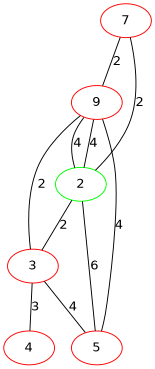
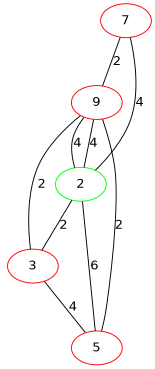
edge "7" -- "2": label "2" -> "4"
edge "9" -- "5": label "4" -> "2"
node "4": removed
